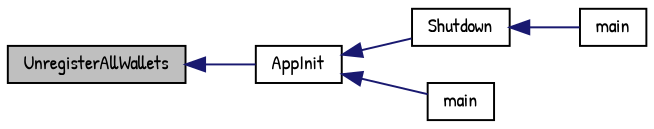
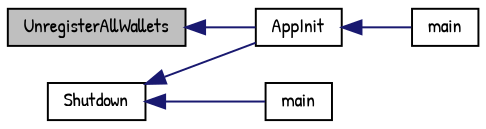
edge "Shutdown" -> "AppInit": reversed
